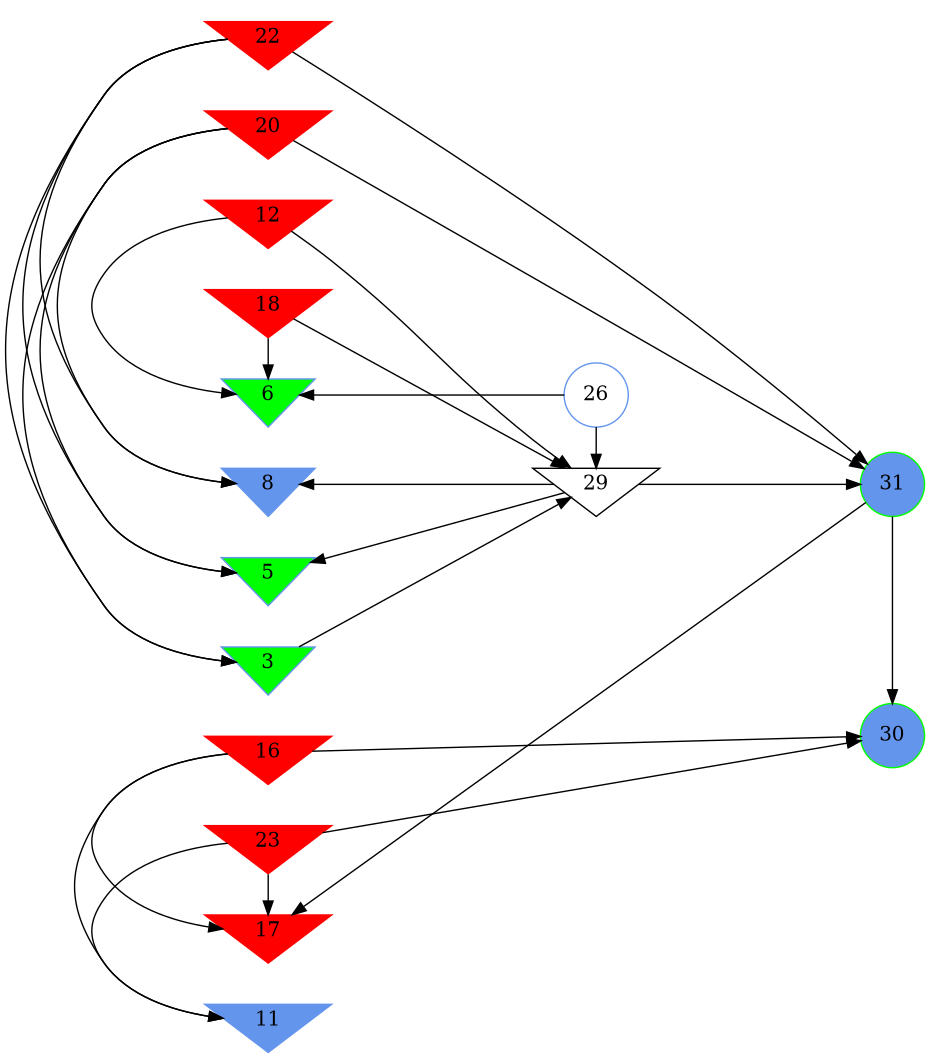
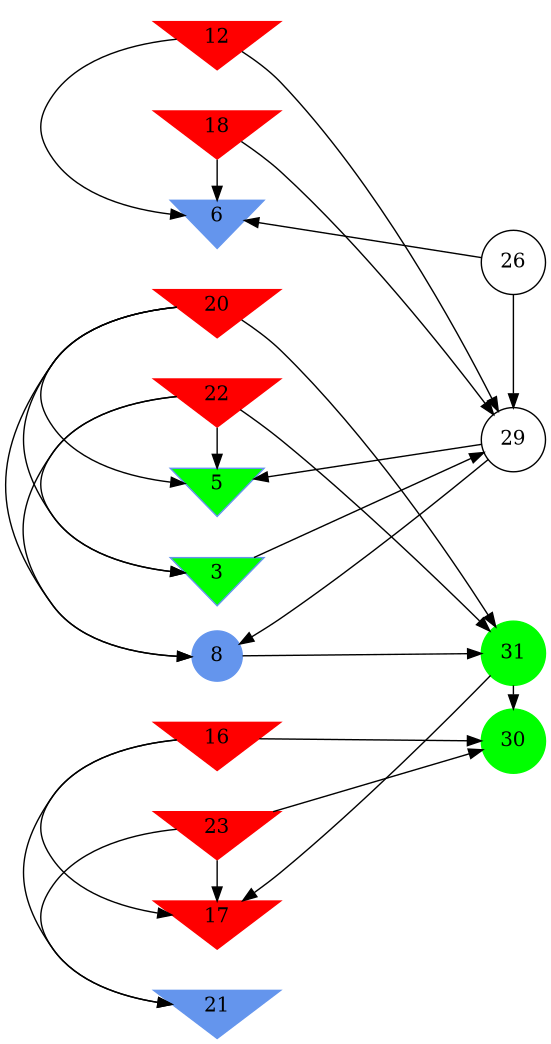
node "6": fillcolor green -> cornflowerblue
node "26": color cornflowerblue -> black
node "8": shape invtriangle -> circle
node "29": shape invtriangle -> circle
edge "29" -> "31": now "8" -> "31"
node "31": fillcolor cornflowerblue -> green
node "30": fillcolor cornflowerblue -> green
node "11": label "11" -> "21"
